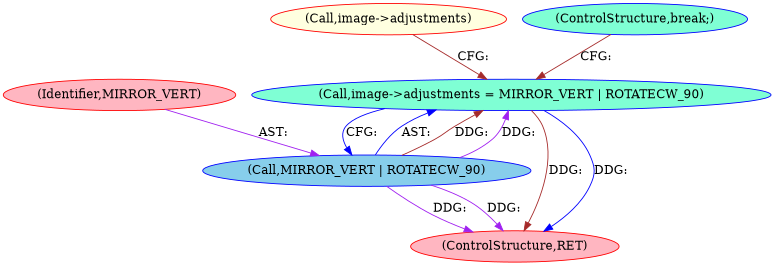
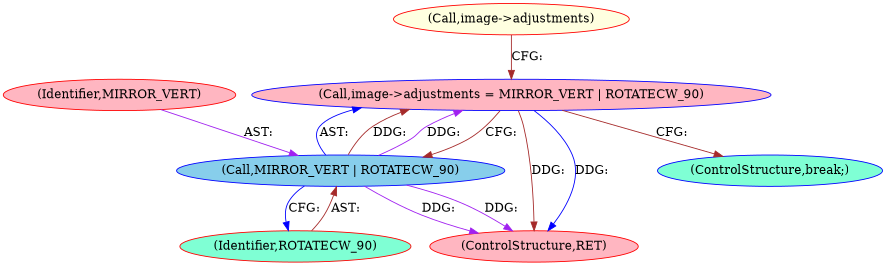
edge "(ControlStructure,break;)" -> "(Call,image->adjustments = MIRROR_VERT | ROTATECW_90)": reversed
node "(Call,image->adjustments = MIRROR_VERT | ROTATECW_90)": fillcolor aquamarine -> lightpink
edge "(Call,image->adjustments = MIRROR_VERT | ROTATECW_90)" -> "(Call,MIRROR_VERT | ROTATECW_90)": color blue -> brown
node "(Identifier,ROTATECW_90)": added
